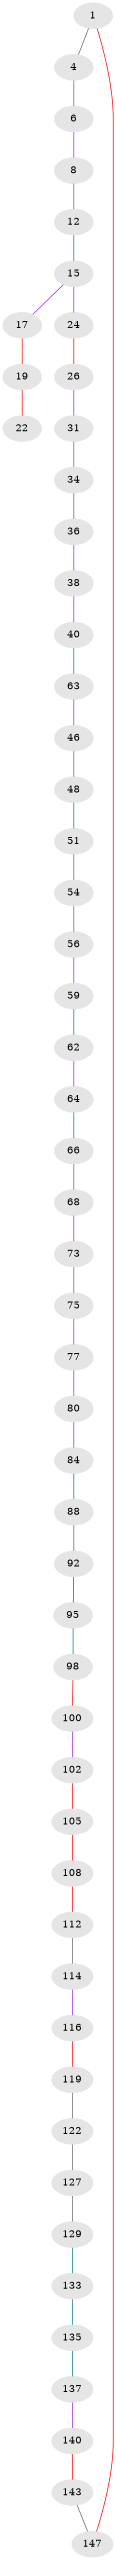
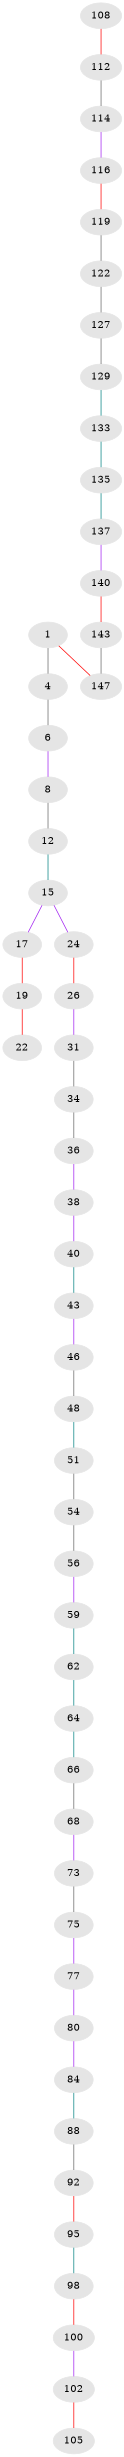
node "63": label "63" -> "43"
edge "62" -- "64": color purple -> teal
edge "105" -- "108": removed
